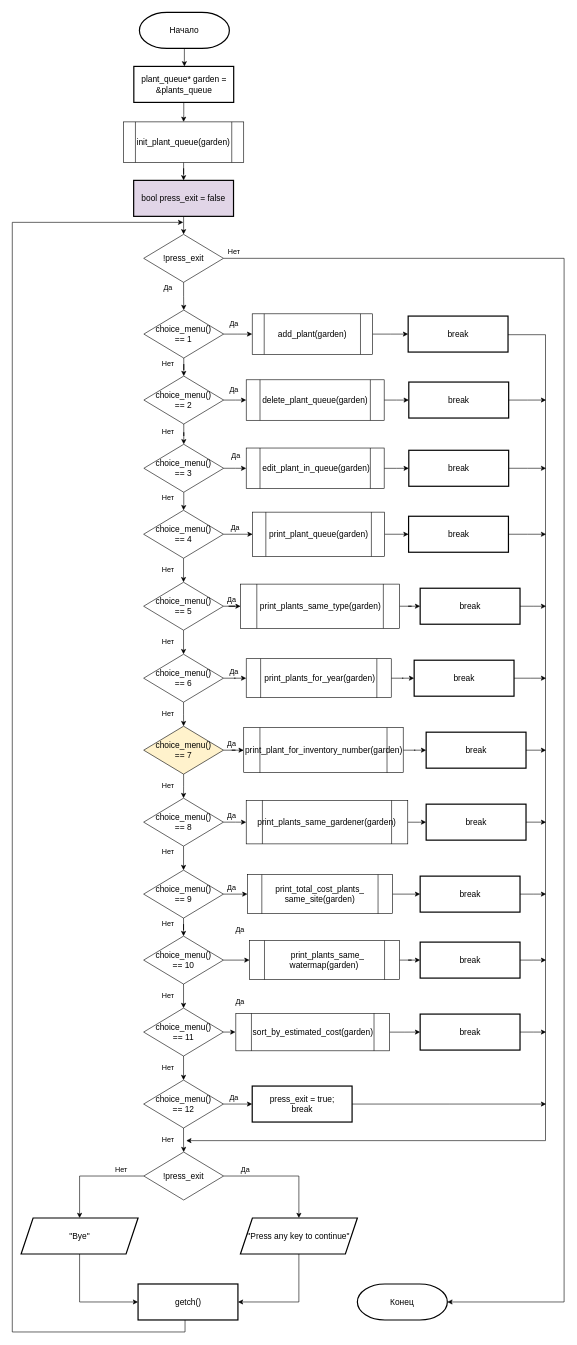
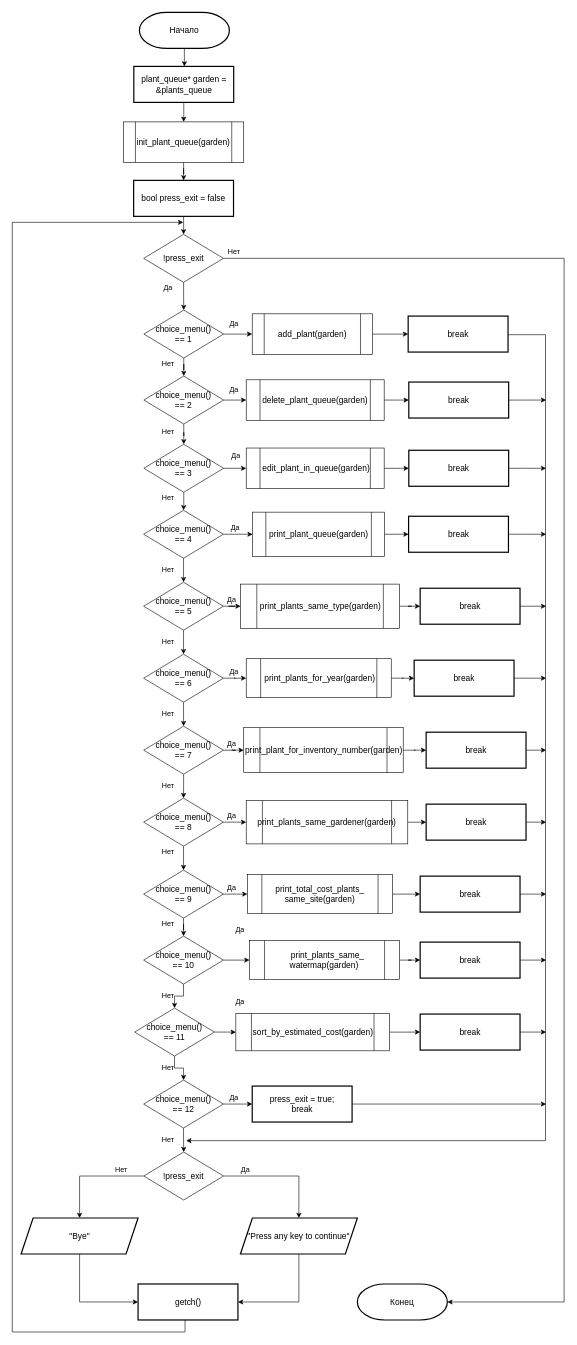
node "bool press_exit = false": fillcolor #e1d5e7 -> #ffffff
node "choice_menu() == 7": fillcolor #fff2cc -> #ffffff
node "choice_menu() == 11": moved (184, 1032) -> (175, 1032)
